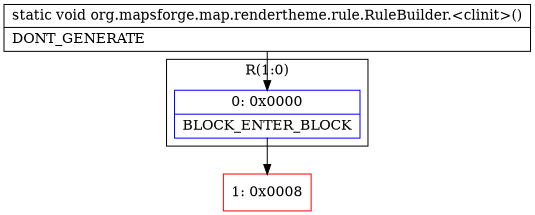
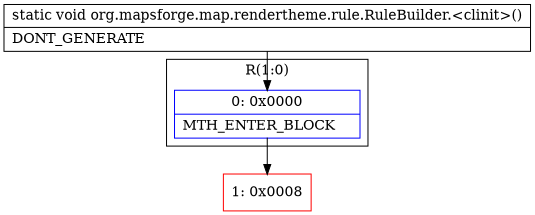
node "0: 0x0000": text "BLOCK_ENTER_BLOCK" -> "MTH_ENTER_BLOCK"
